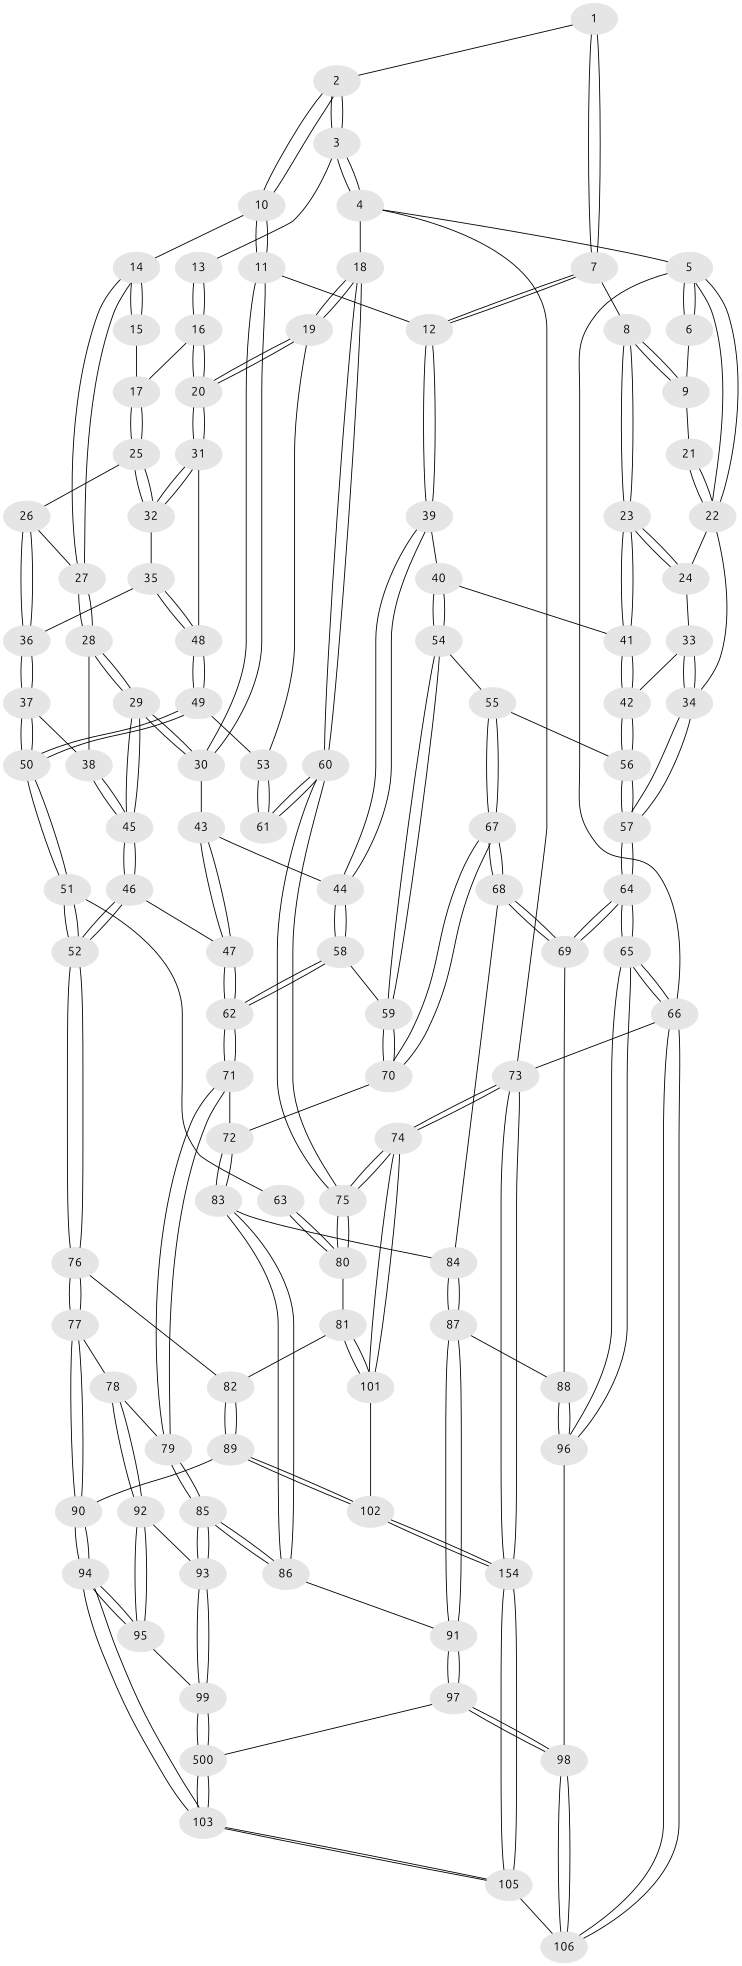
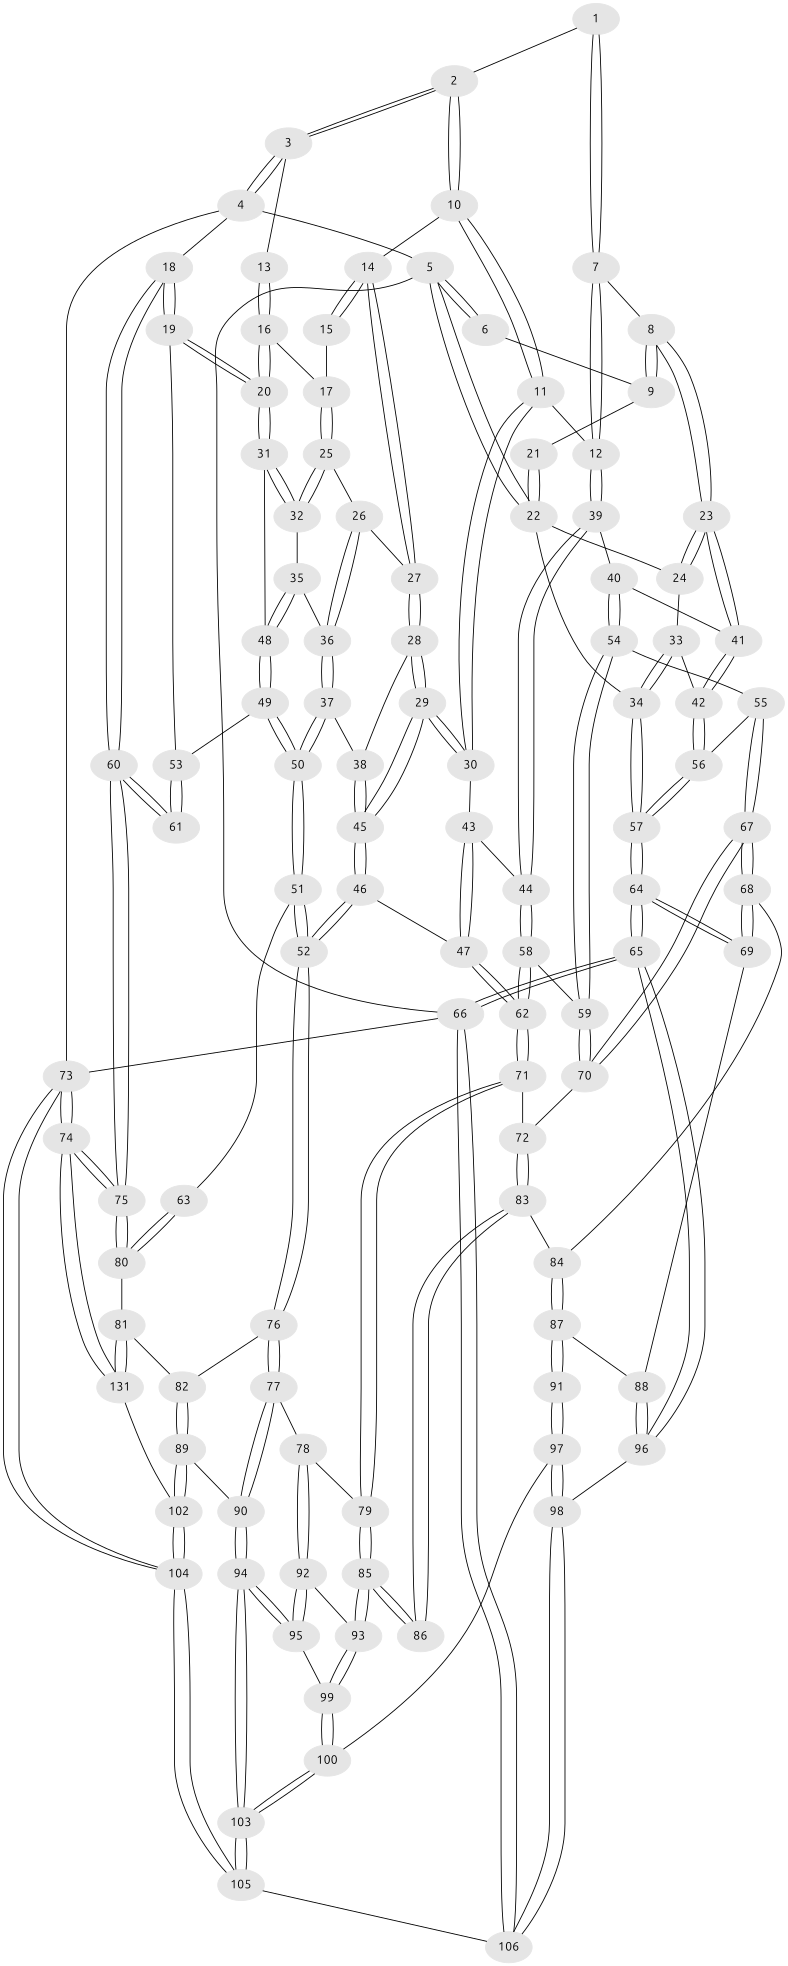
node "101": label "101" -> "131"
node "154": label "154" -> "104"
edge "86" -- "91": removed
node "500": label "500" -> "100"
